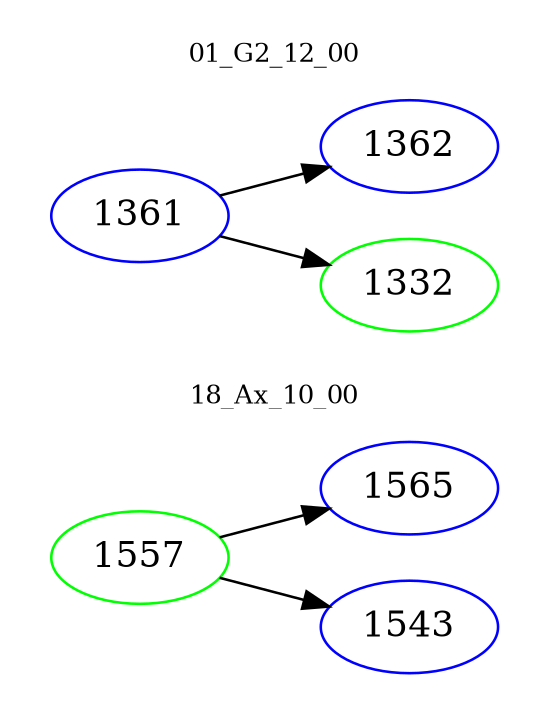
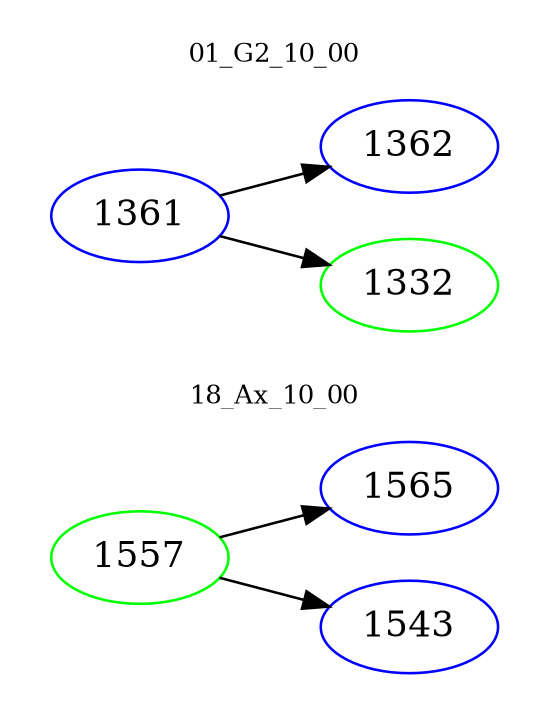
cluster "01_G2_12_00": label "01_G2_12_00" -> "01_G2_10_00"
